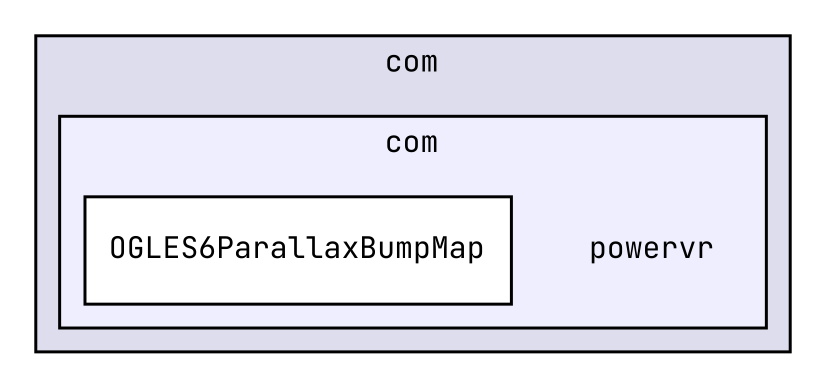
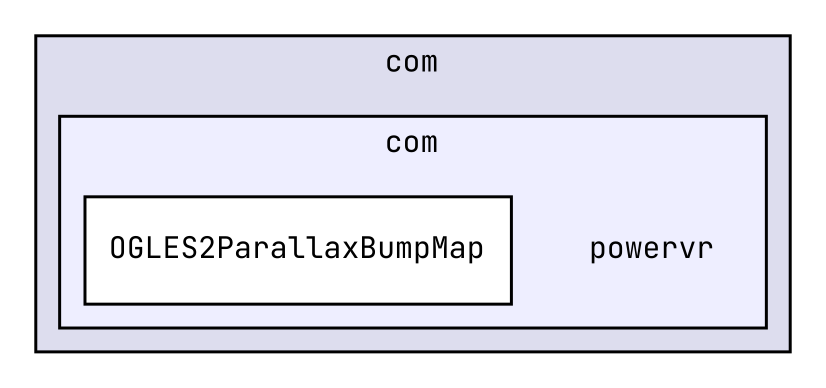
node "OGLES6ParallaxBumpMap": label "OGLES6ParallaxBumpMap" -> "OGLES2ParallaxBumpMap"
